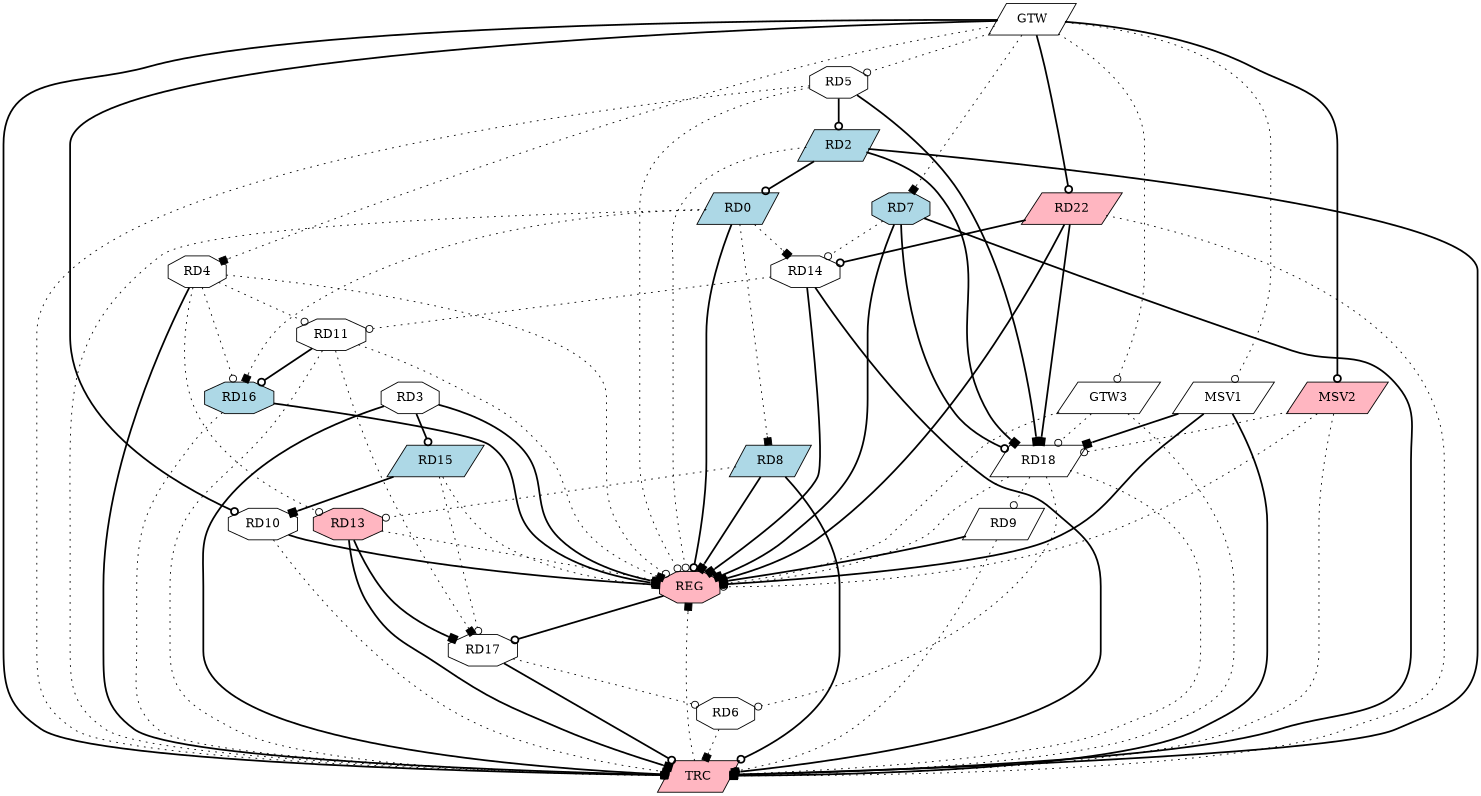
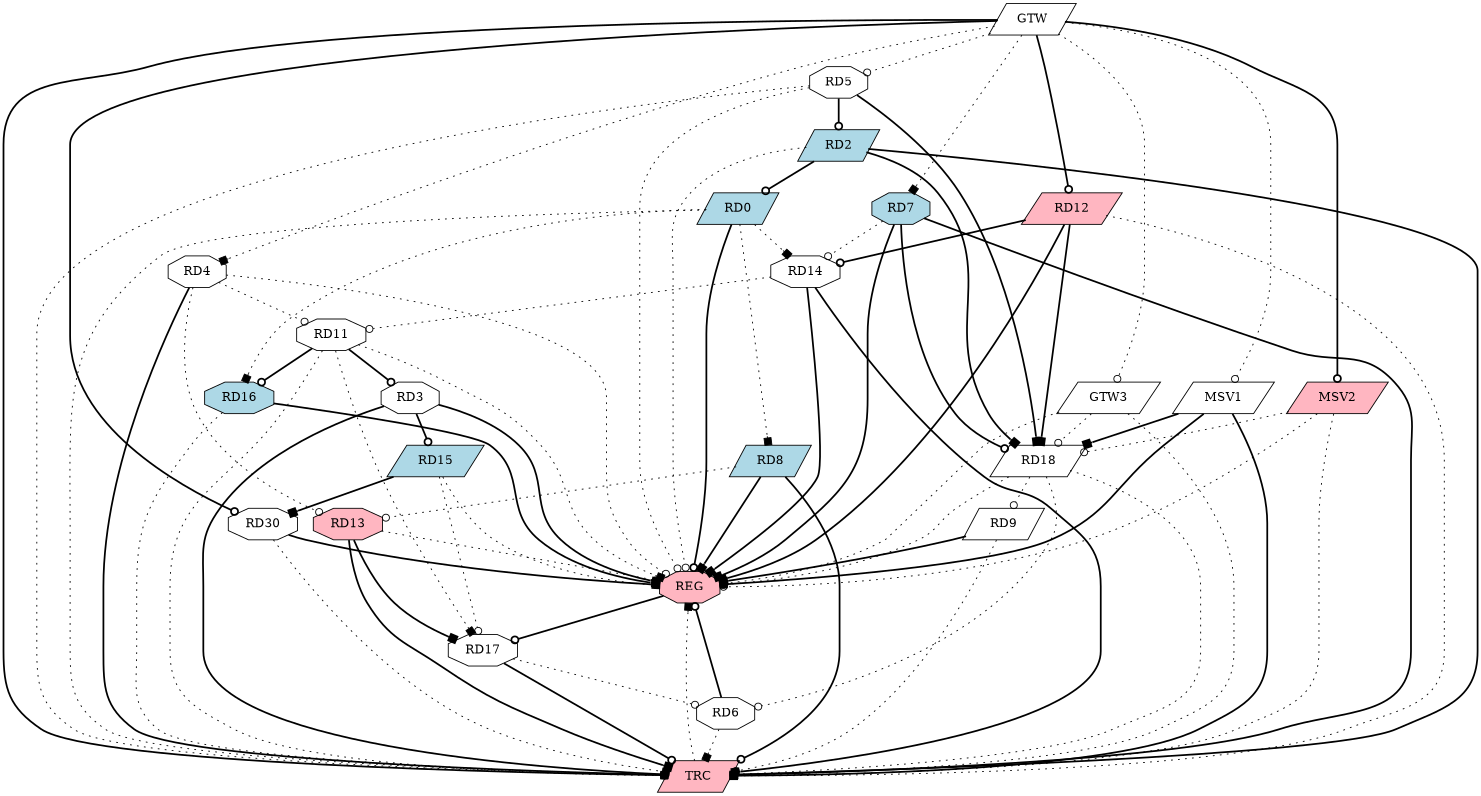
node "RD22": label "RD22" -> "RD12"
edge "RD4" -> "RD16": removed
edge "RD11" -> "RD3": added
node "RD10": label "RD10" -> "RD30"
edge "RD6" -> "REG": added
